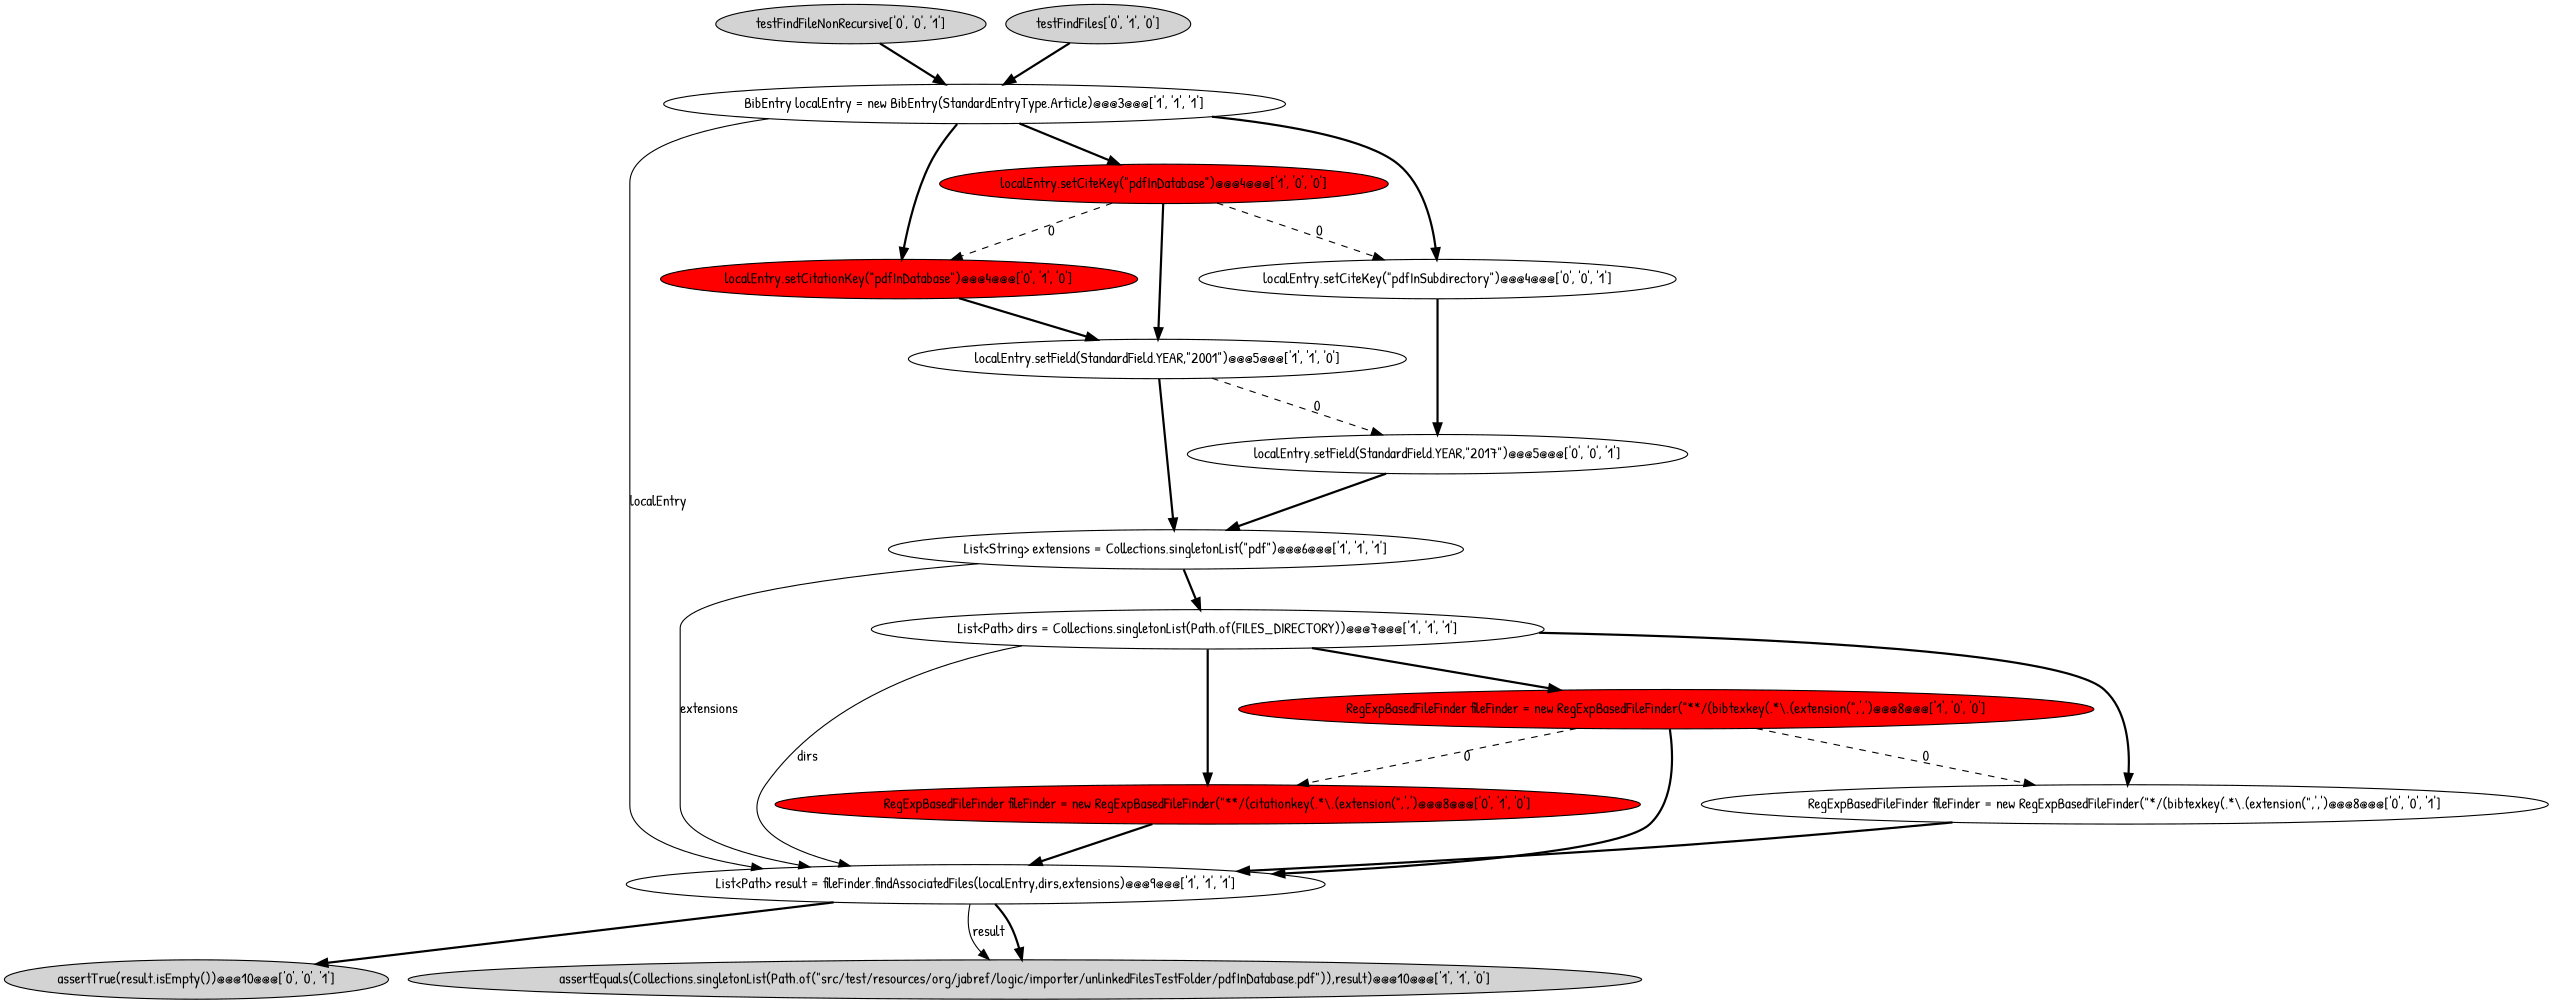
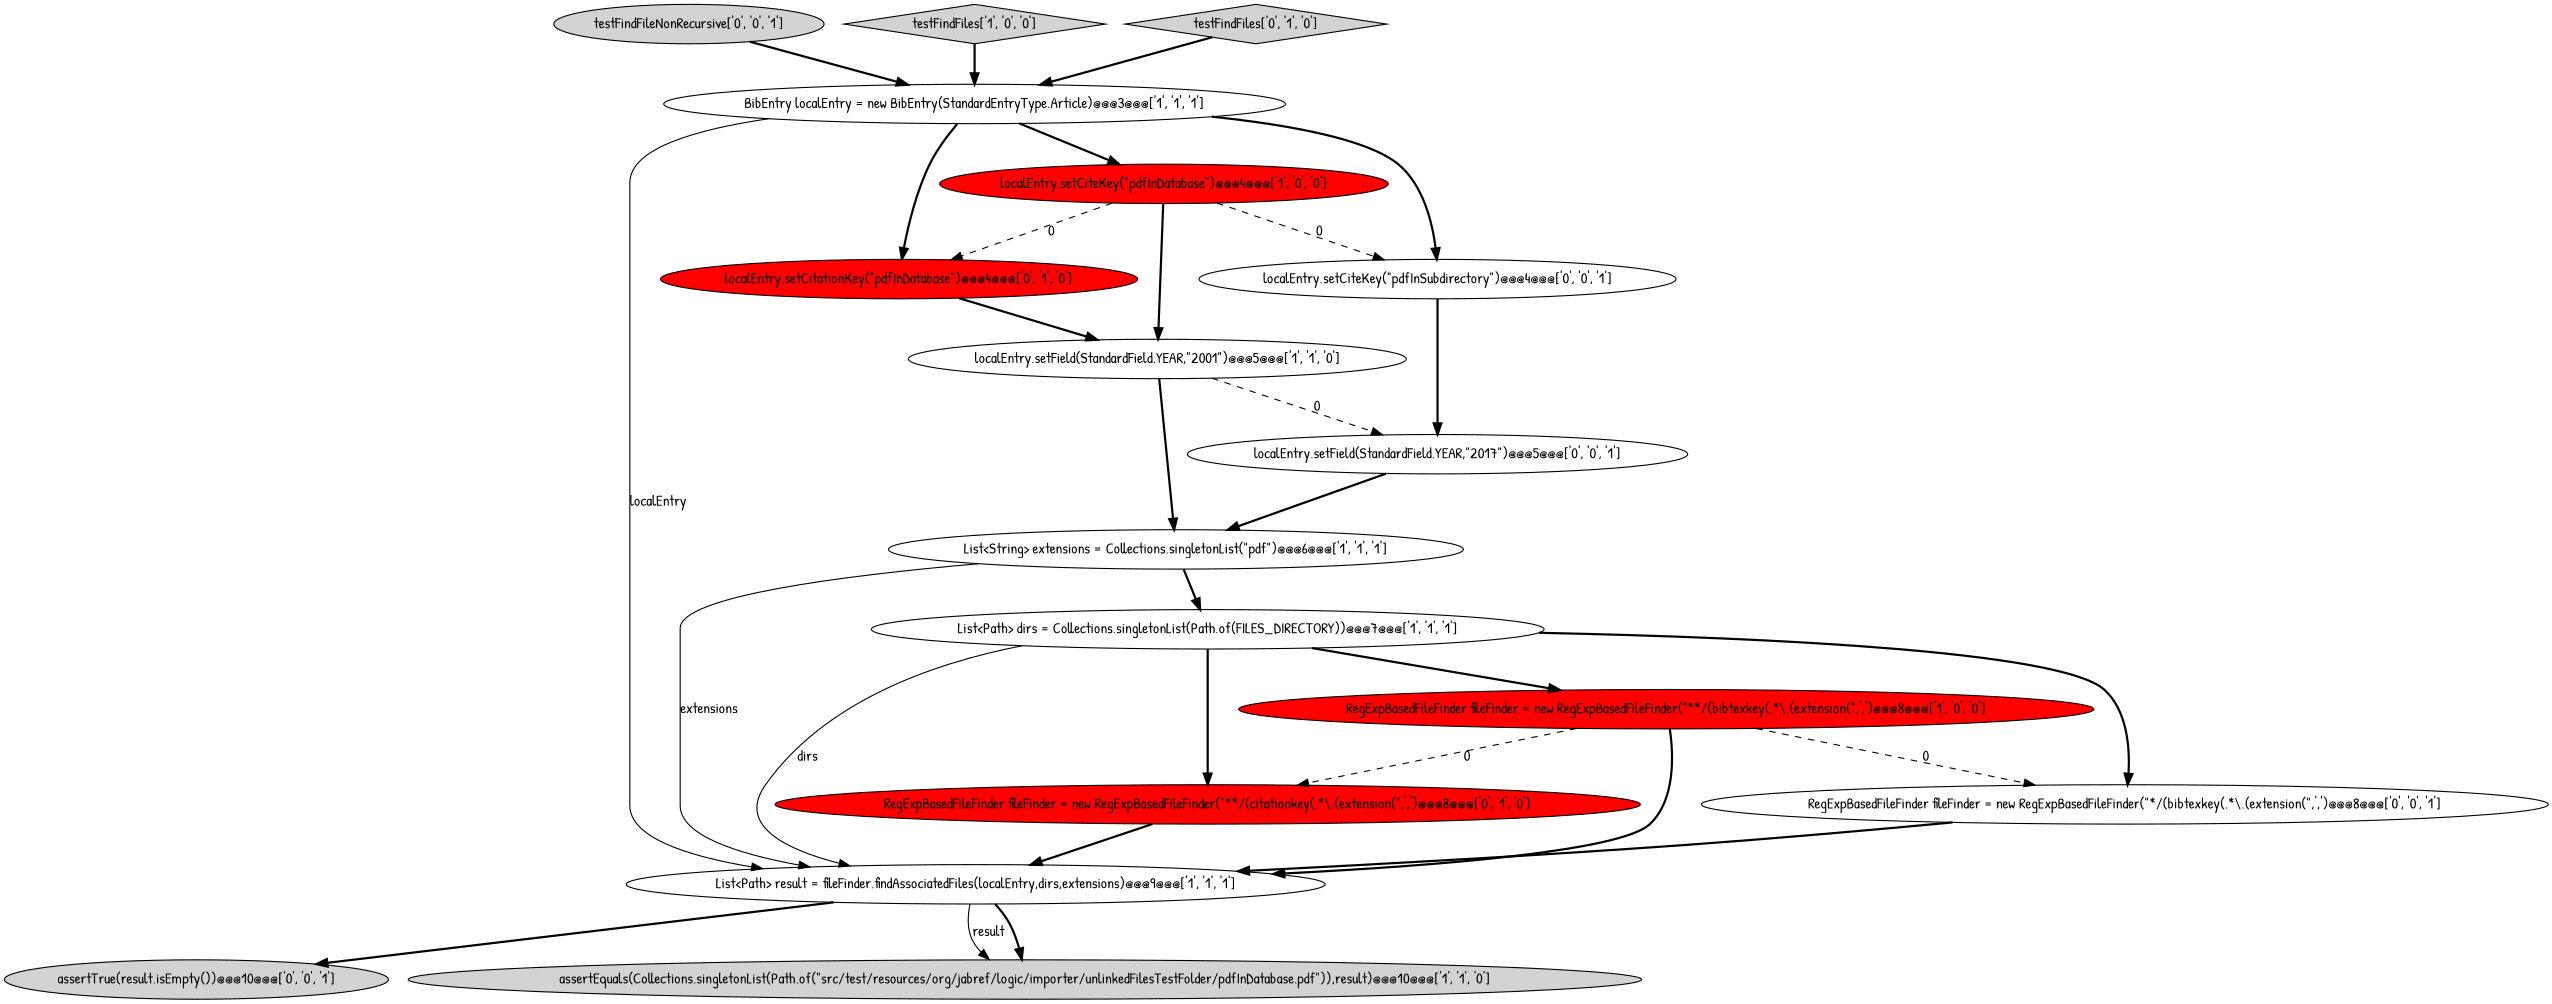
node "testFindFiles['1', '0', '0']": added
node "testFindFiles['0', '1', '0']": shape ellipse -> diamond
